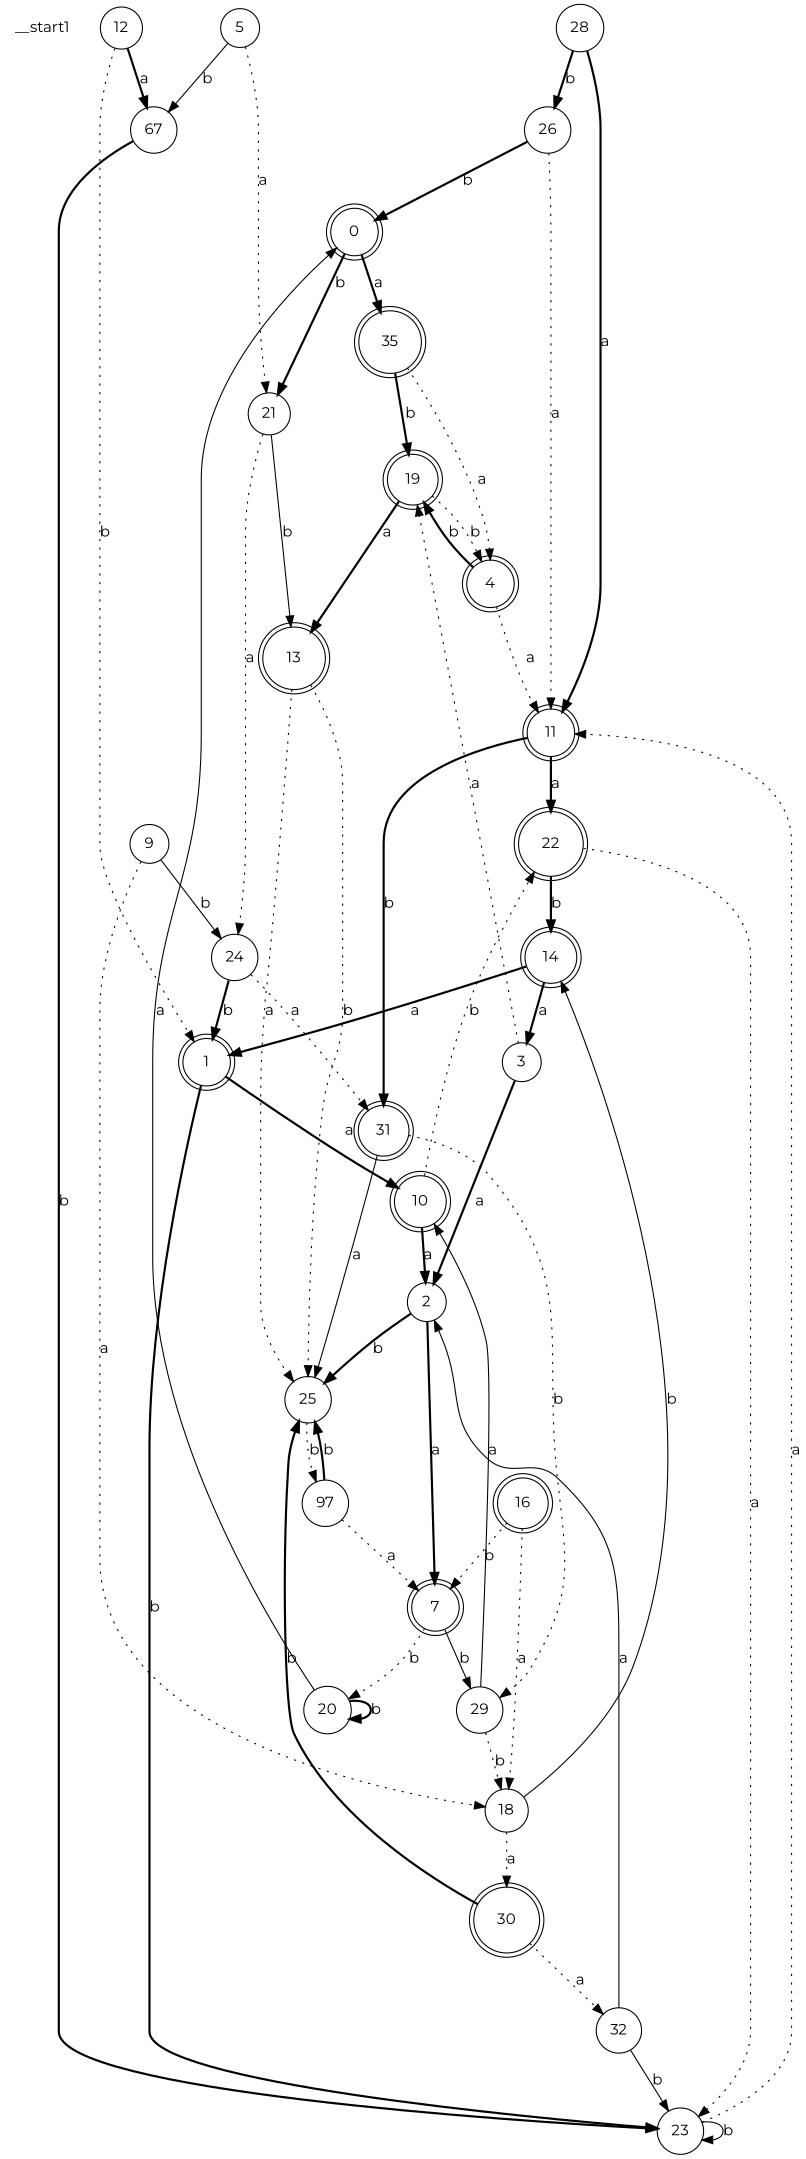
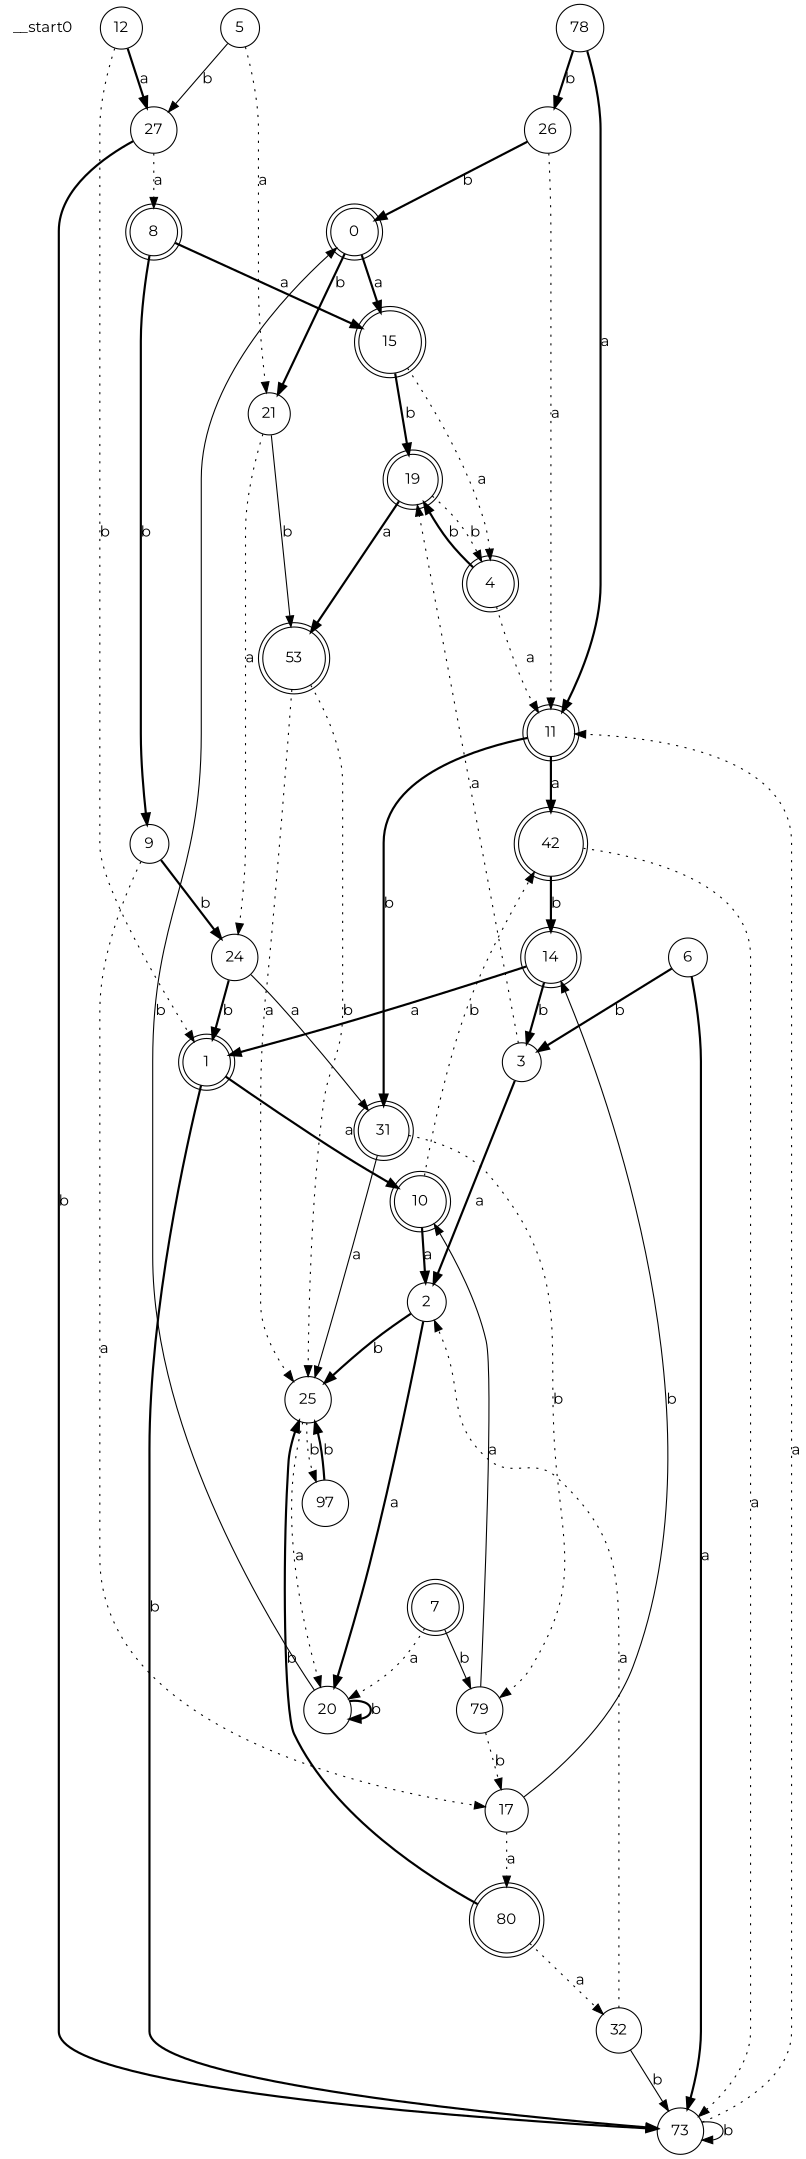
node "__start1": label "__start1" -> "__start0"
node "28": label "28" -> "78"
node "67": label "67" -> "27"
node "8": added
node "35": label "35" -> "15"
node "13": label "13" -> "53"
node "22": label "22" -> "42"
edge "9" -> "24": style solid -> bold
node "6": added
edge "20" -> "0": label "a" -> "b"
edge "14" -> "3": label "a" -> "b"
edge "24" -> "31": style dotted -> solid
edge "2" -> "7": now "2" -> "20"
node "16": removed
edge "25" -> "20": added, label "a"
edge "97" -> "7": removed, label "a"
edge "32" -> "2": style solid -> dotted
edge "7" -> "20": label "b" -> "a"
node "29": label "29" -> "79"
node "18": label "18" -> "17"
node "30": label "30" -> "80"
node "23": label "23" -> "73"
